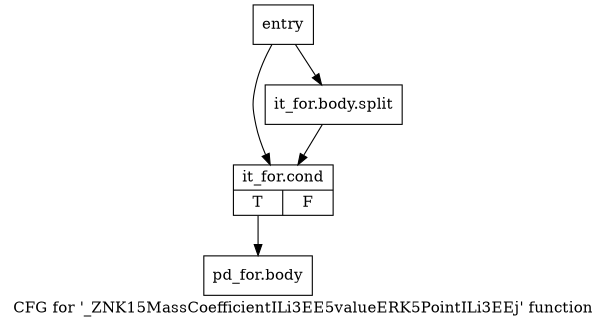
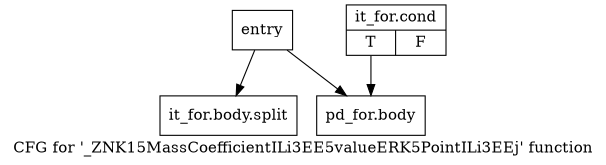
edge "entry" -> "it_for.cond": now "entry" -> "pd_for.body"
edge "it_for.body.split" -> "it_for.cond": removed
